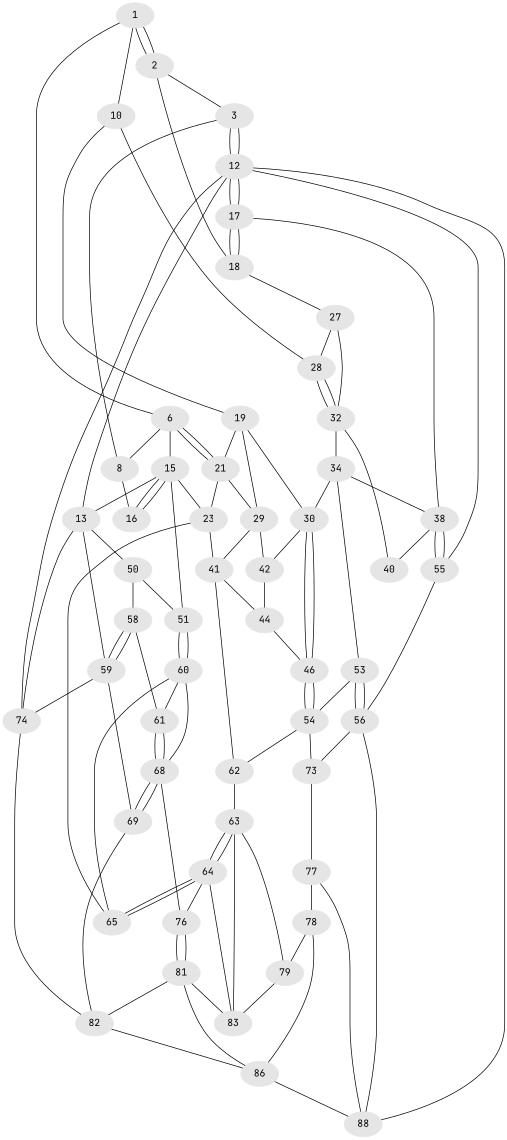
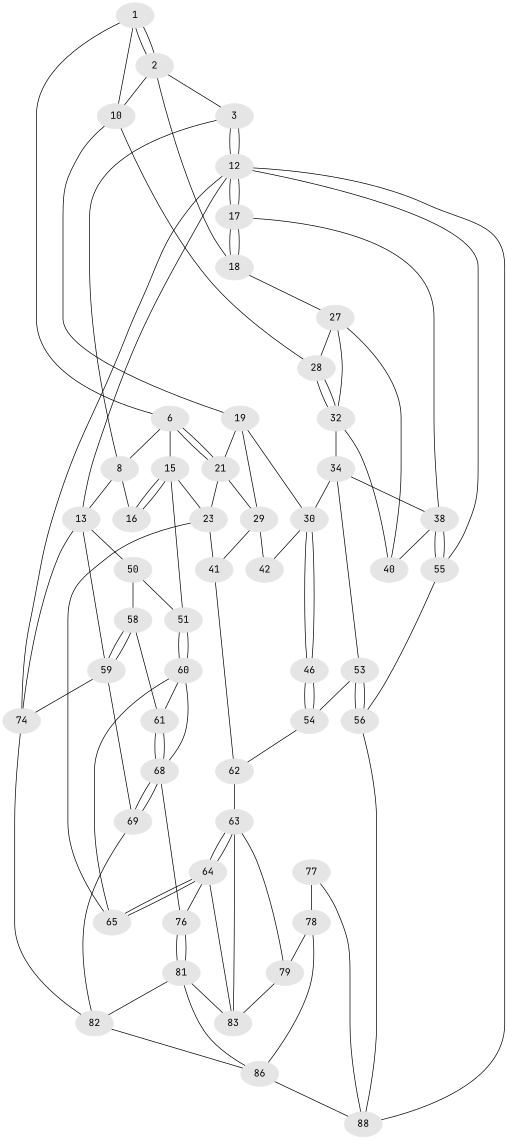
edge "2" -- "10": added
edge "27" -- "40": added
edge "15" -- "13": now "8" -- "13"
node "44": removed
node "73": removed
